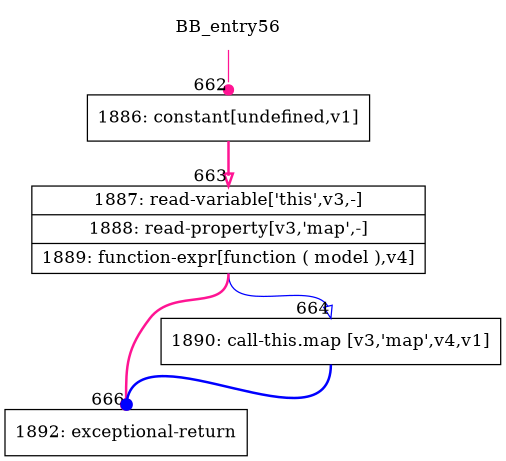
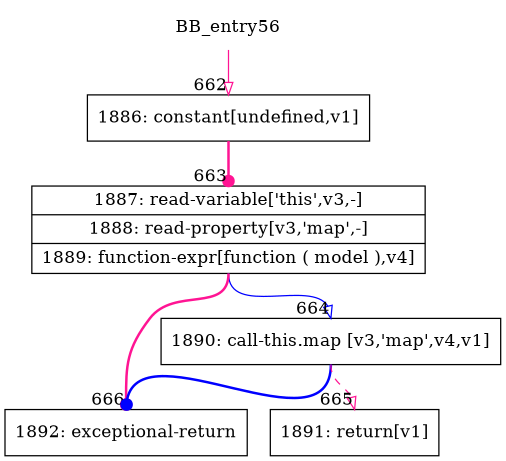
edge "BB_entry56" -> "1886: constant[undefined,v1]": arrowhead dot -> onormal
edge "1886: constant[undefined,v1]" -> "1887: read-variable['this',v3,-]": arrowhead onormal -> dot
node "1891: return[v1]": added
